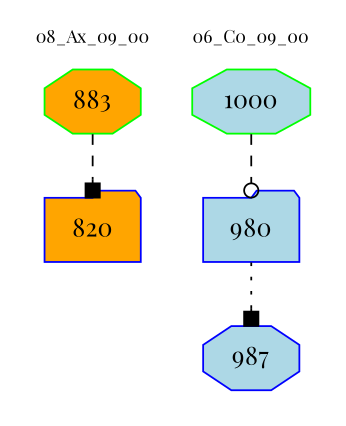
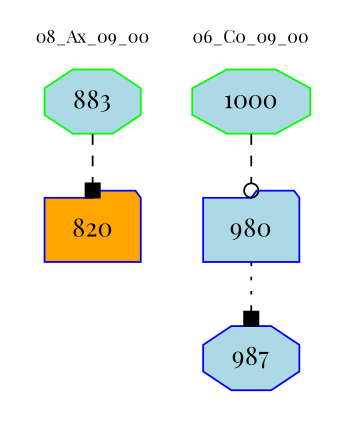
node "883": fillcolor orange -> lightblue
